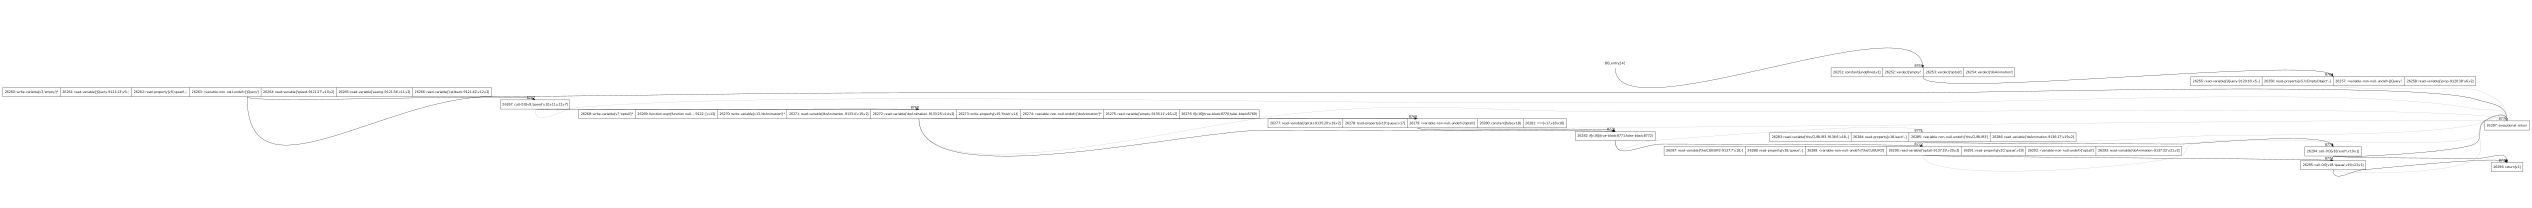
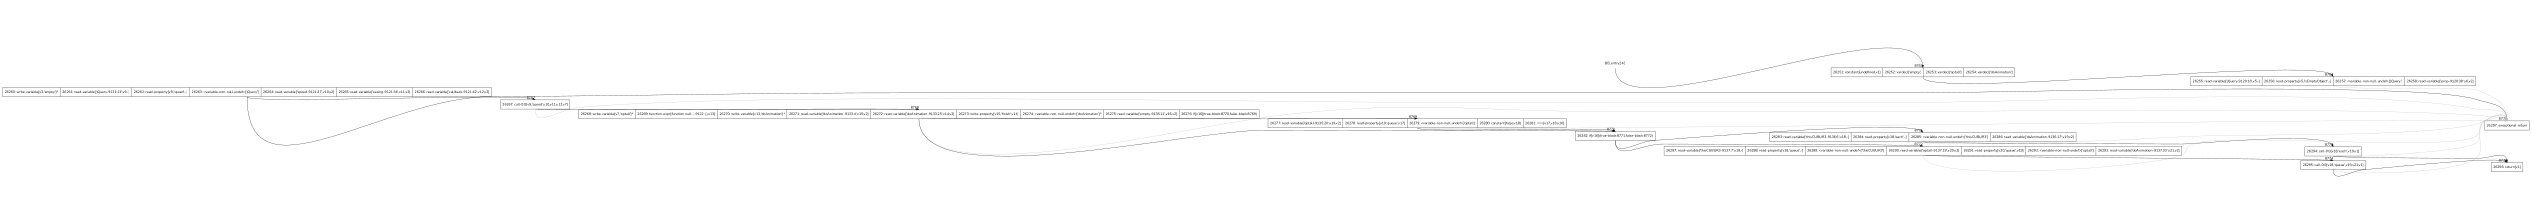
edge "26282: if[v16](true-block:8771,false-block:8772)" -> "26283: read-variable['thisCUBUR3-9136:6',v18,-]": color gray -> black
edge "26294: call-0:0[v18,'each',v19,v1]" -> "26297: exceptional-return": color black -> gray
